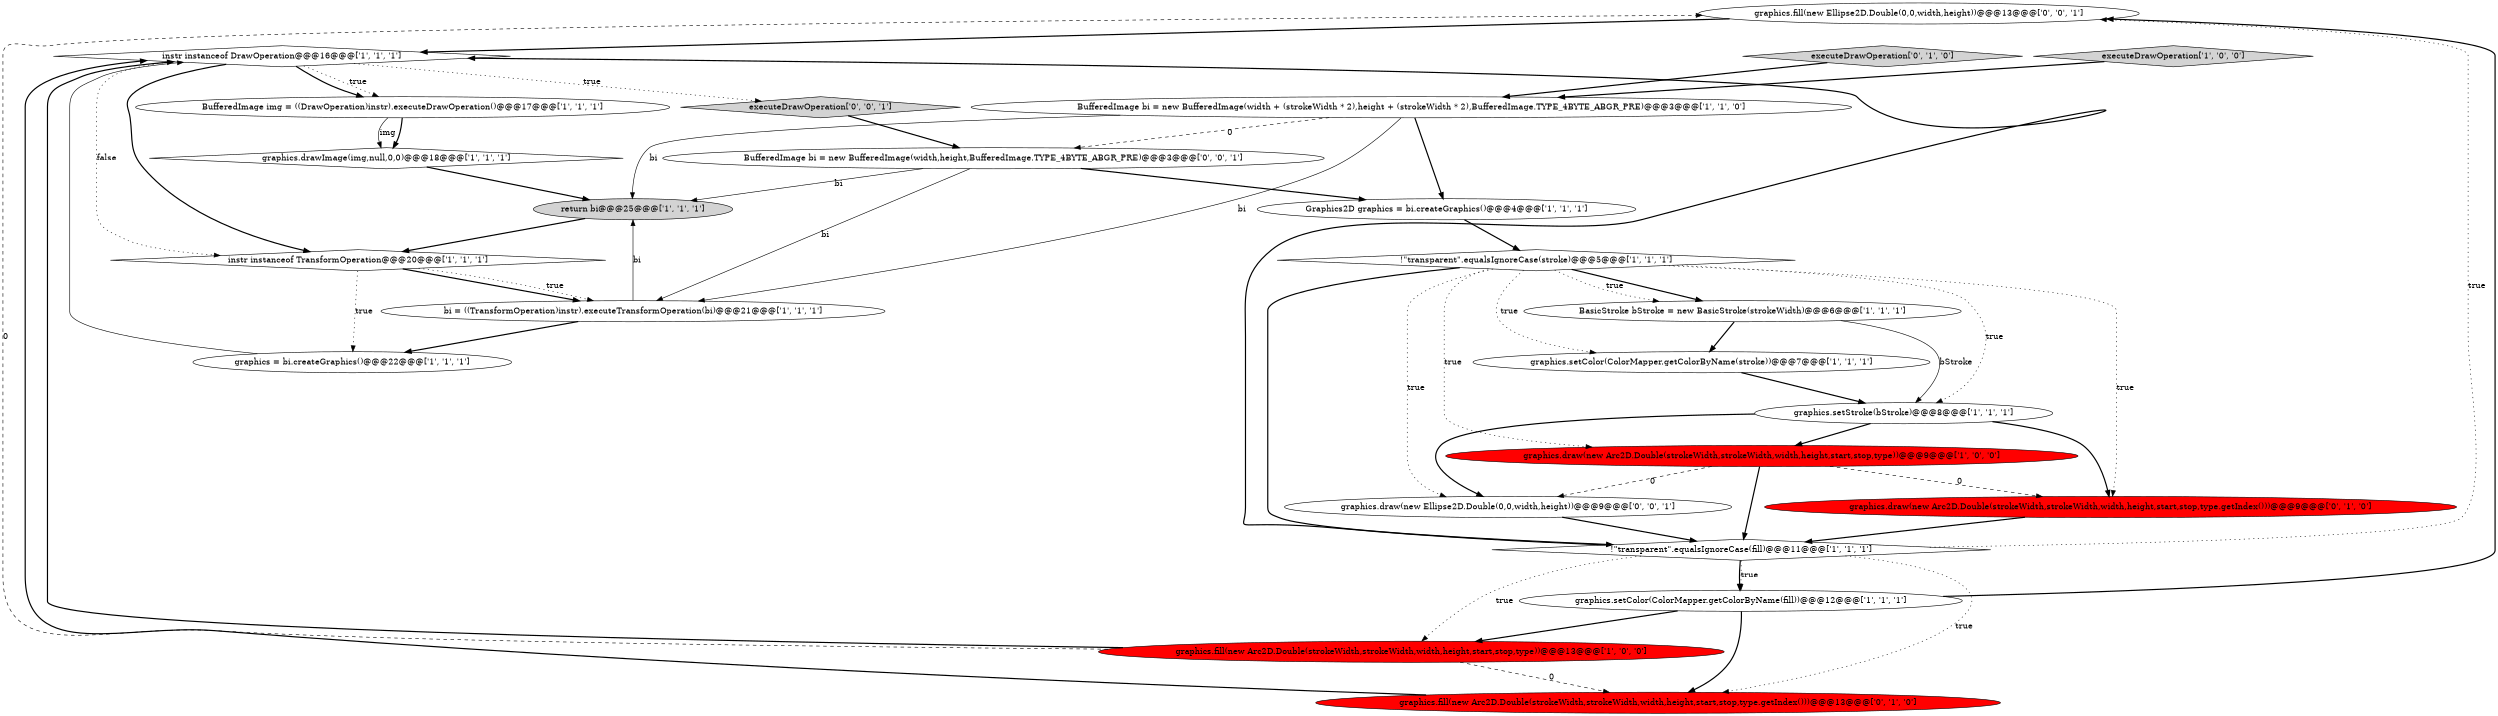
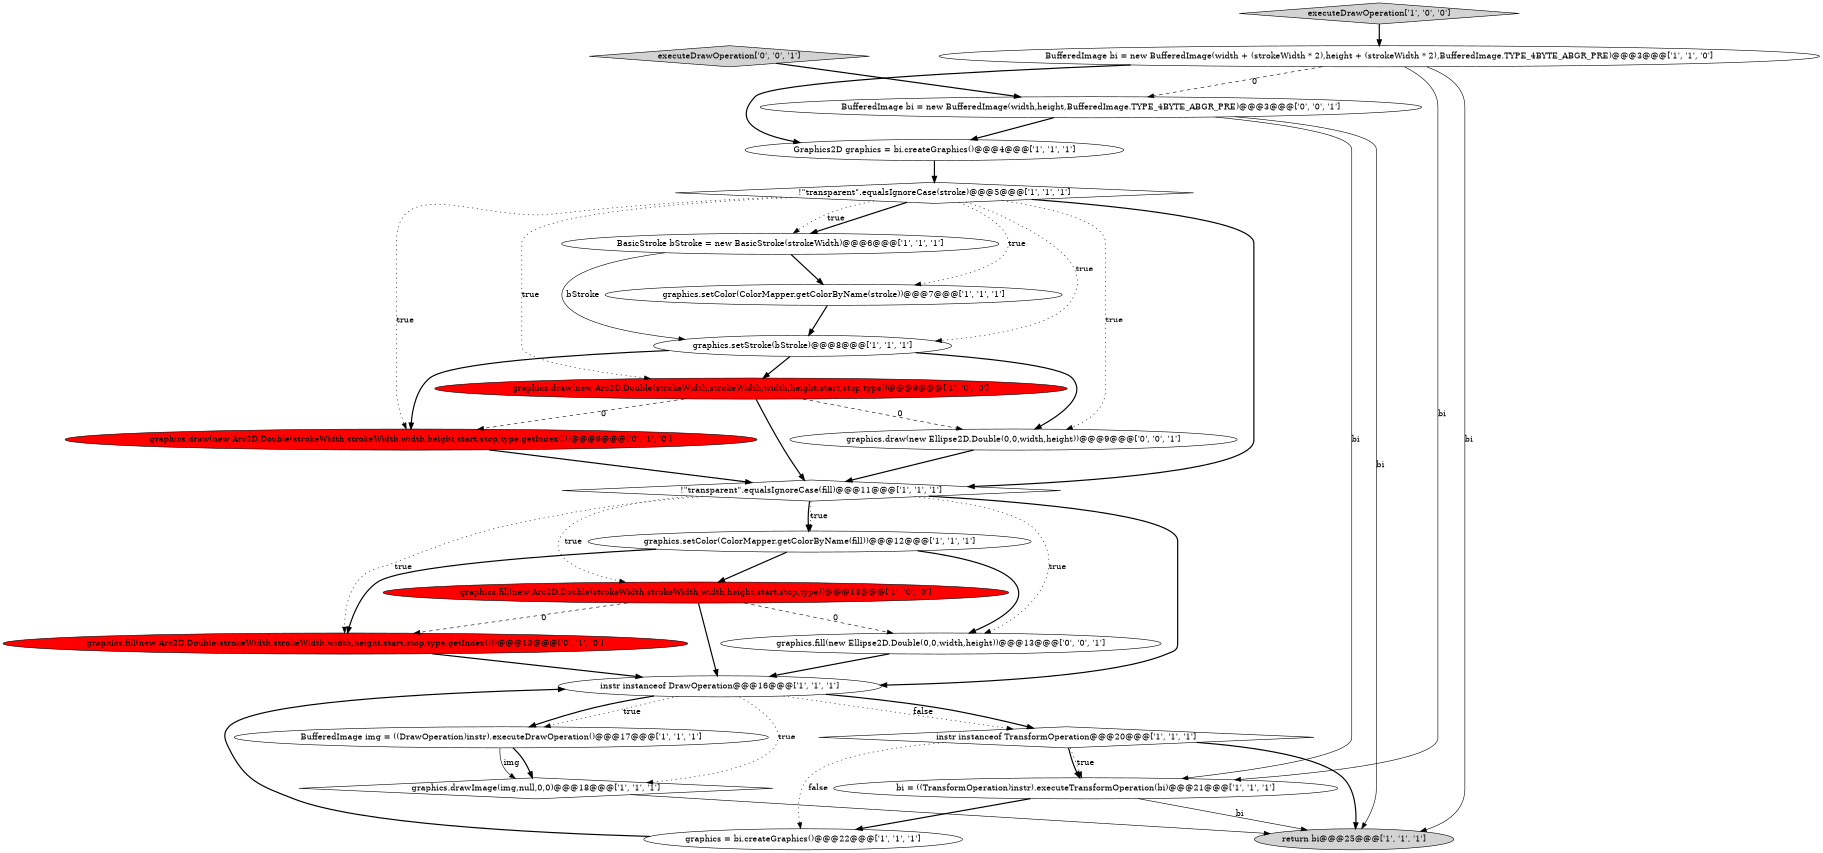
node "instr instanceof DrawOperation@@@16@@@['1', '1', '1']": shape diamond -> ellipse
node "executeDrawOperation['0', '1', '0']": removed
edge "instr instanceof DrawOperation@@@16@@@['1', '1', '1']" -> "executeDrawOperation['0', '0', '1']": now "instr instanceof DrawOperation@@@16@@@['1', '1', '1']" -> "graphics.drawImage(img,null,0,0)@@@18@@@['1', '1', '1']"
edge "graphics.drawImage(img,null,0,0)@@@18@@@['1', '1', '1']" -> "return bi@@@25@@@['1', '1', '1']": style bold -> solid
edge "return bi@@@25@@@['1', '1', '1']" -> "instr instanceof TransformOperation@@@20@@@['1', '1', '1']": reversed
edge "graphics = bi.createGraphics()@@@22@@@['1', '1', '1']" -> "instr instanceof DrawOperation@@@16@@@['1', '1', '1']": style solid -> bold
edge "instr instanceof TransformOperation@@@20@@@['1', '1', '1']" -> "graphics = bi.createGraphics()@@@22@@@['1', '1', '1']": label "true" -> "false"
